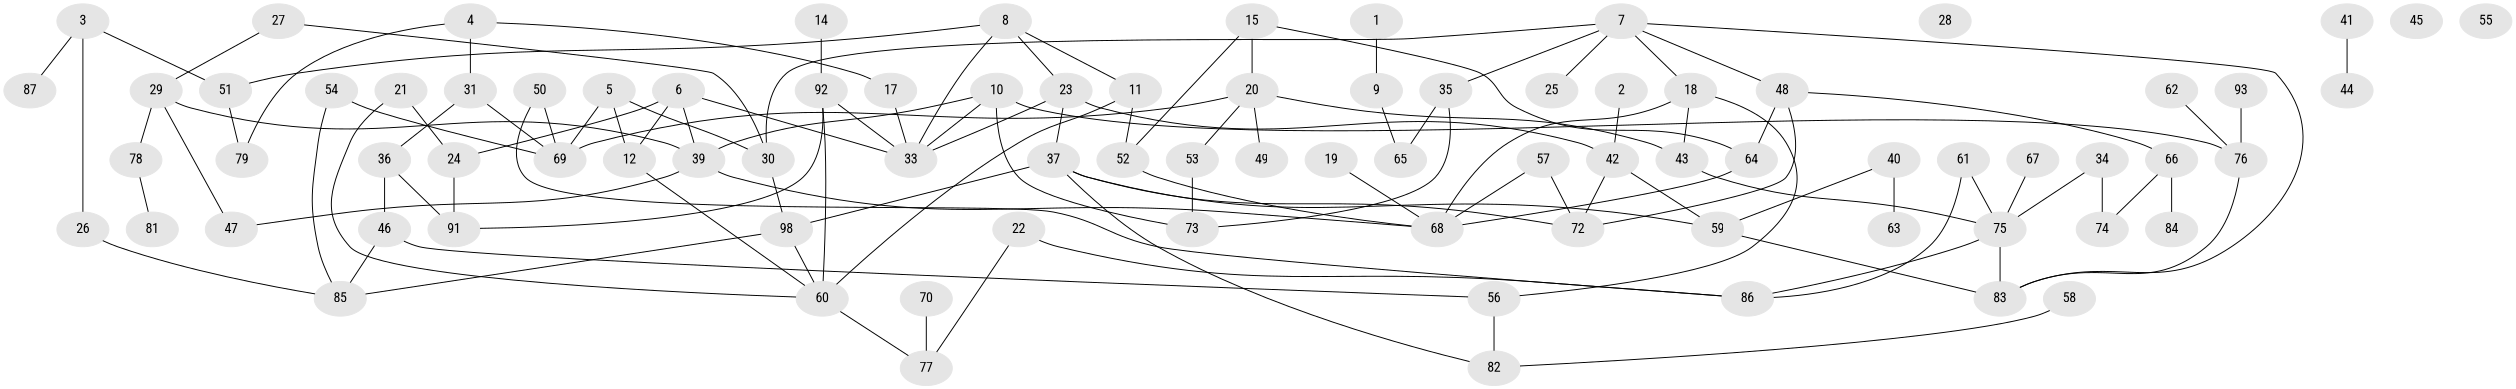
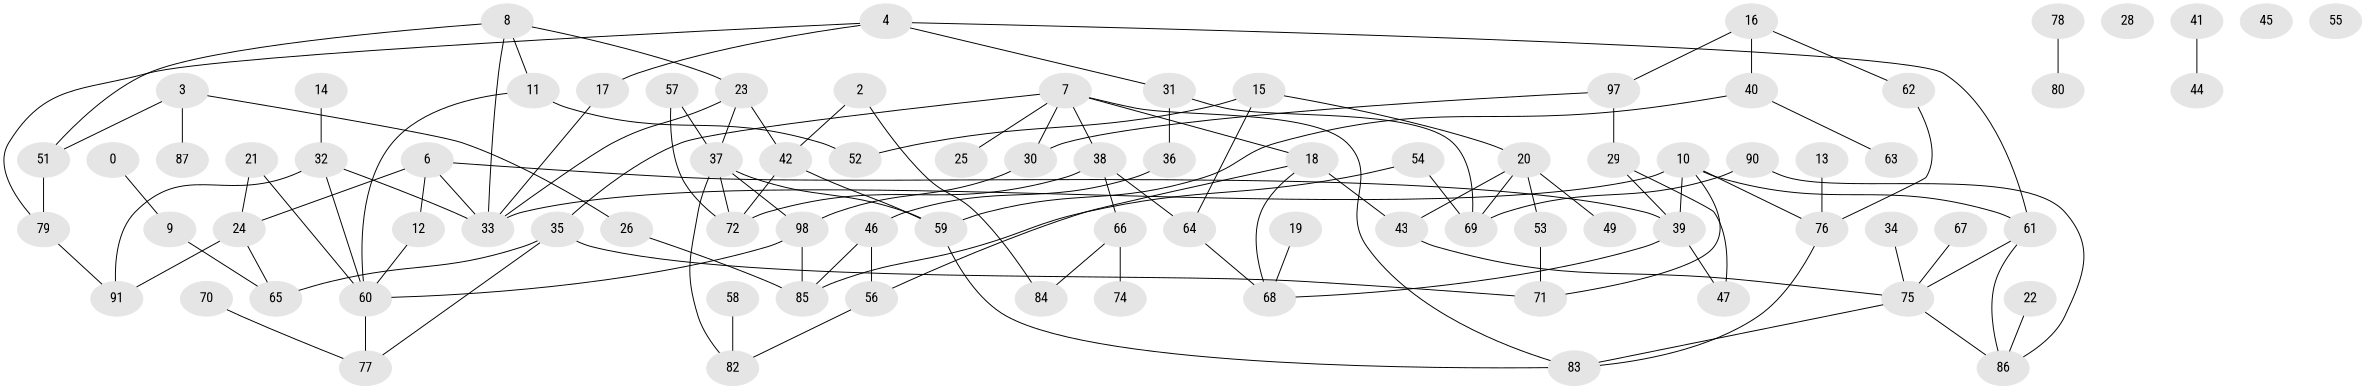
node "27": label "27" -> "97"
node "1": label "1" -> "0"
node "16": added
edge "4" -- "61": added
node "50": label "50" -> "90"
node "5": removed
node "92": label "92" -> "32"
node "48": label "48" -> "38"
node "93": label "93" -> "13"
edge "29" -- "78": removed
edge "36" -- "91": now "79" -- "91"
edge "52" -- "68": removed
edge "57" -- "68": now "57" -- "37"
edge "10" -- "61": added
edge "34" -- "74": removed
edge "2" -- "84": added
node "81": label "81" -> "80"
node "73": label "73" -> "71"
edge "24" -- "65": added
edge "22" -- "77": now "35" -- "77"
